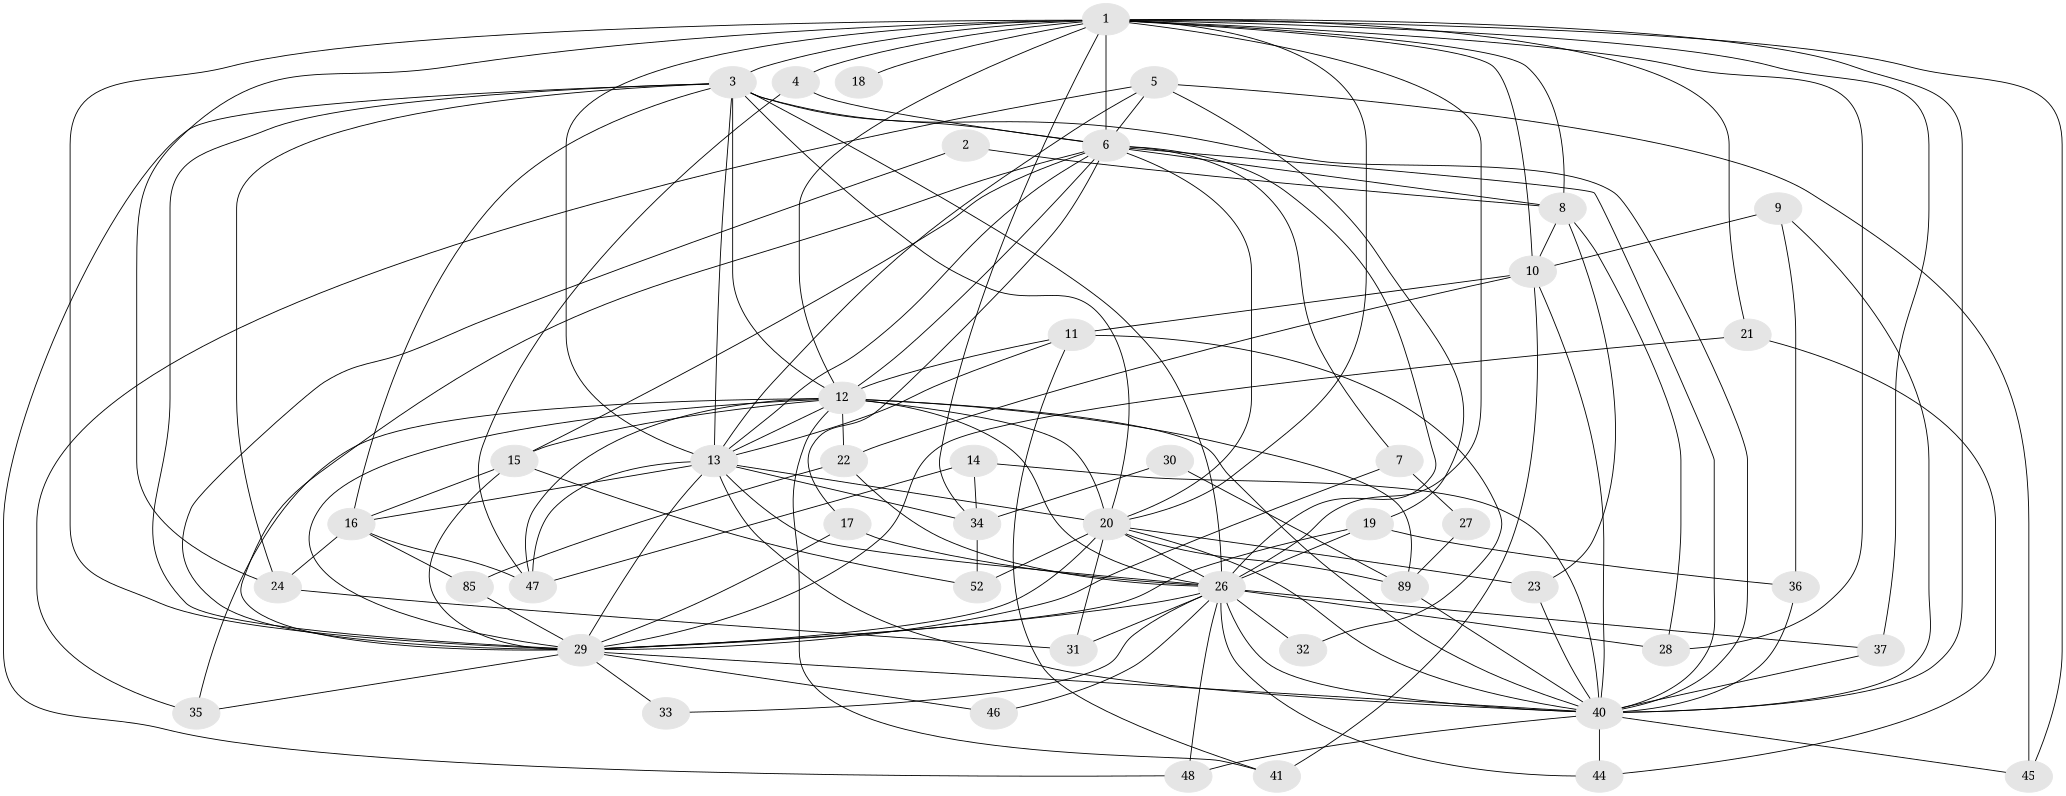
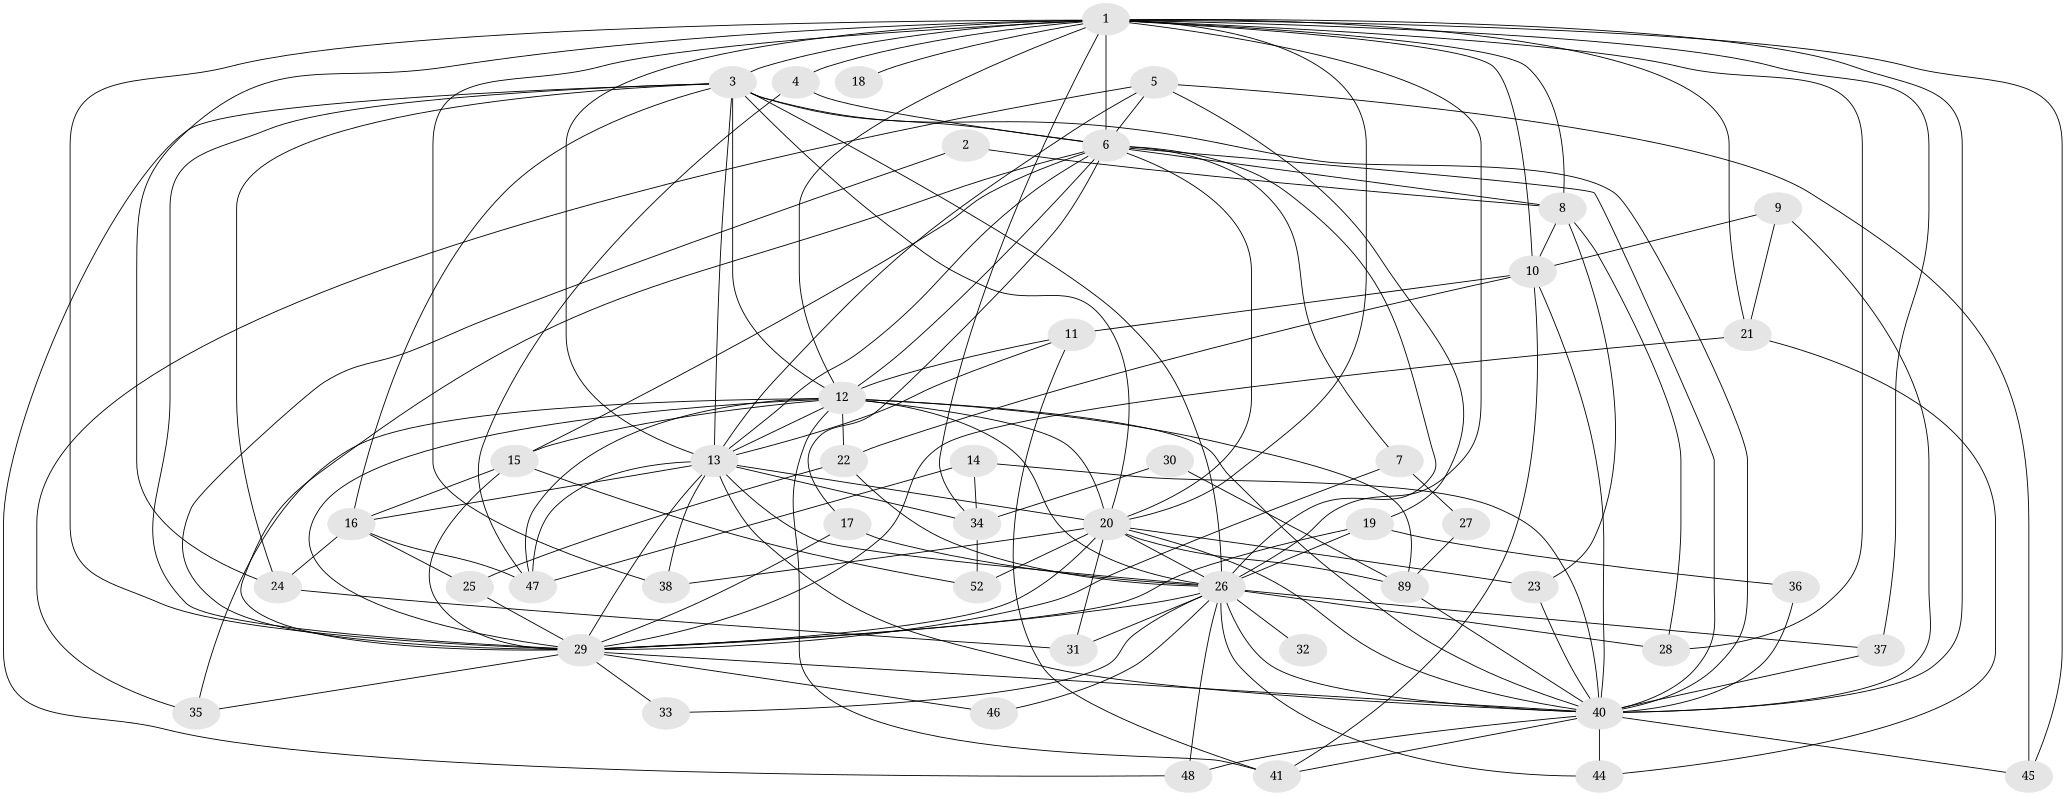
edge "9" -- "36": now "9" -- "21"
edge "11" -- "32": removed
node "85": label "85" -> "25"
node "38": added
edge "40" -- "41": added
